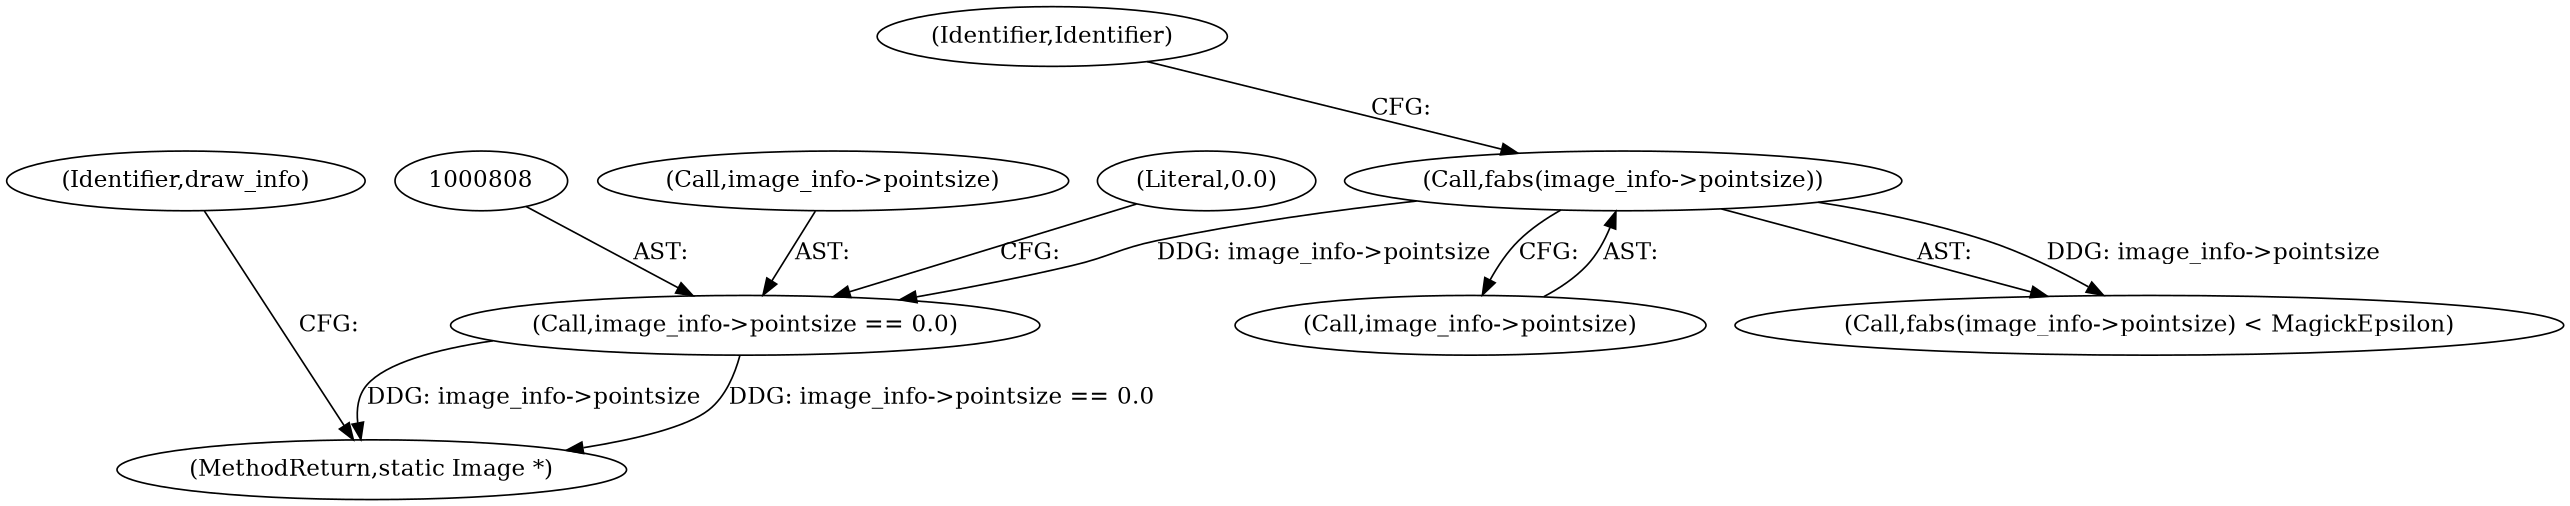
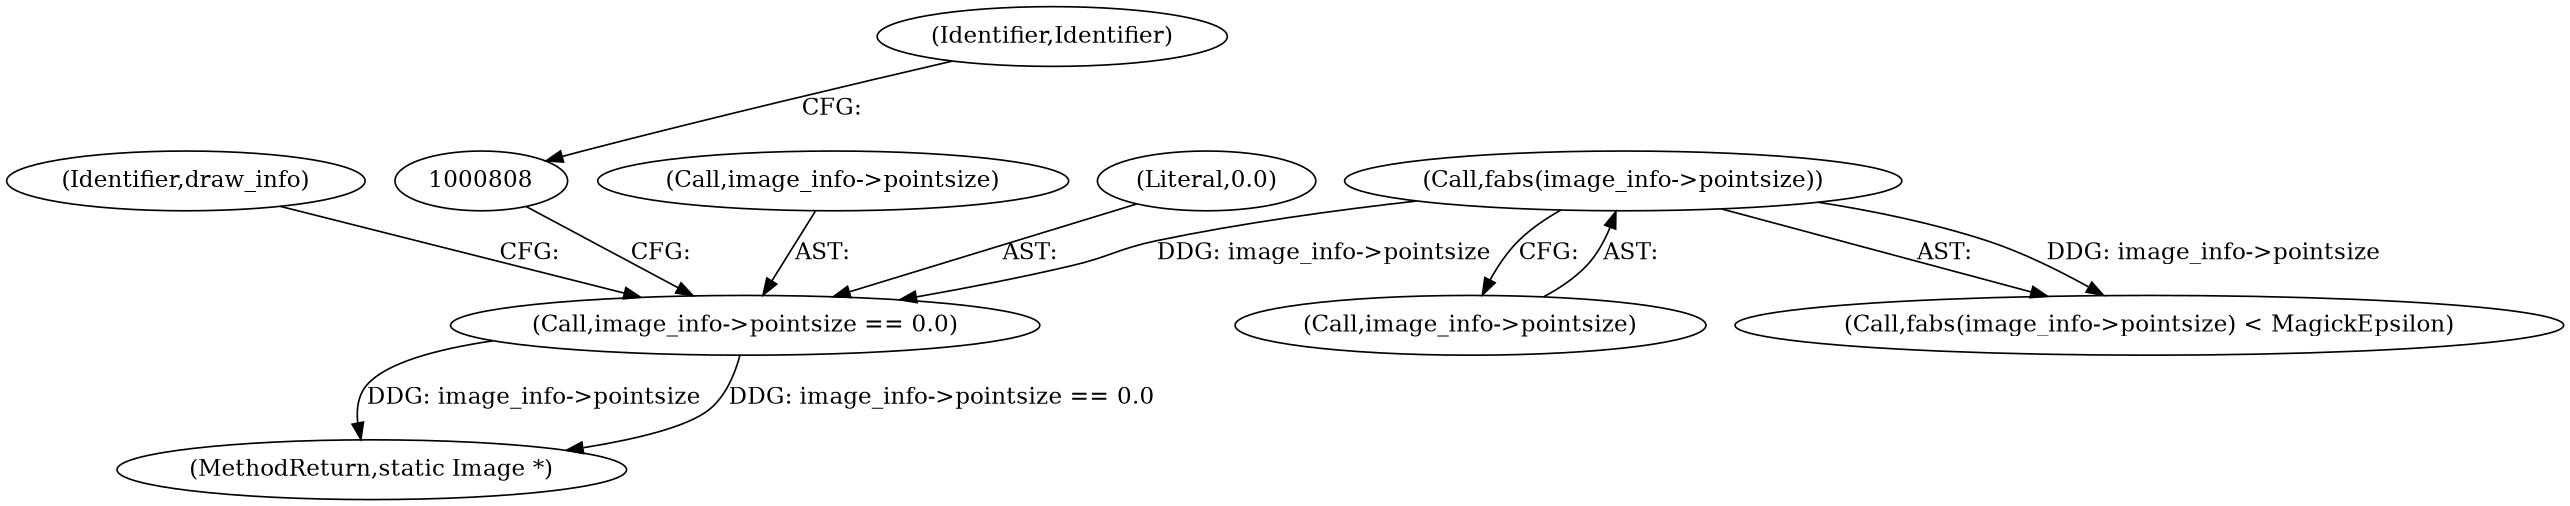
edge "(Identifier,Identifier)" -> "(Call,fabs(image_info->pointsize))": now "(Identifier,Identifier)" -> "1000808"
edge "1000808" -> "(Call,image_info->pointsize == 0.0)": label "AST: " -> "CFG: "
edge "(Literal,0.0)" -> "(Call,image_info->pointsize == 0.0)": label "CFG: " -> "AST: "
edge "(Identifier,draw_info)" -> "(MethodReturn,static Image *)": now "(Identifier,draw_info)" -> "(Call,image_info->pointsize == 0.0)"
